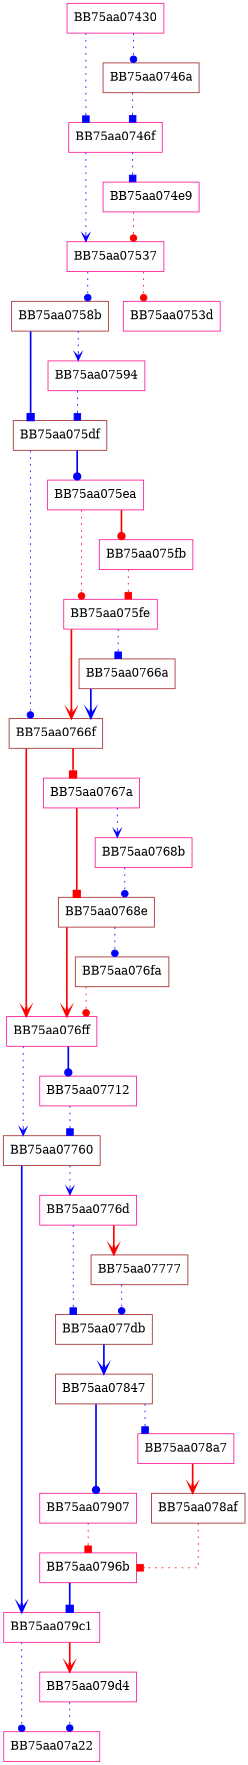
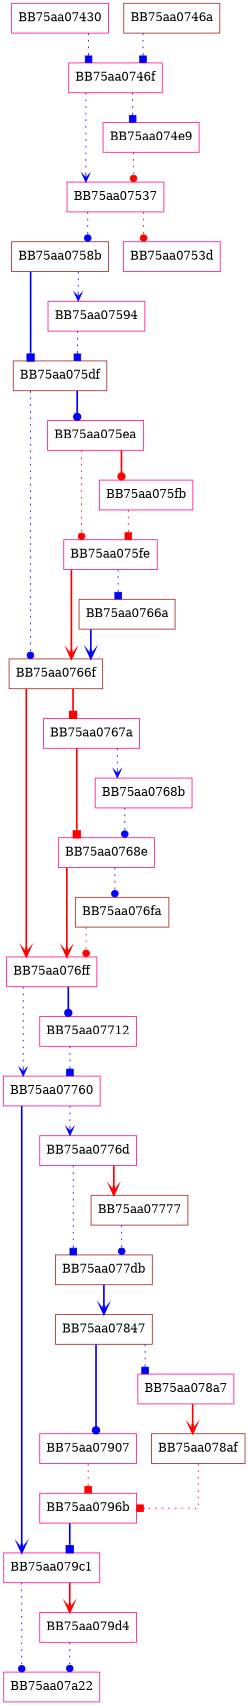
edge "BB75aa07430" -> "BB75aa0746a": removed
node "BB75aa0768e": color brown -> deeppink
node "BB75aa07760": color brown -> deeppink
